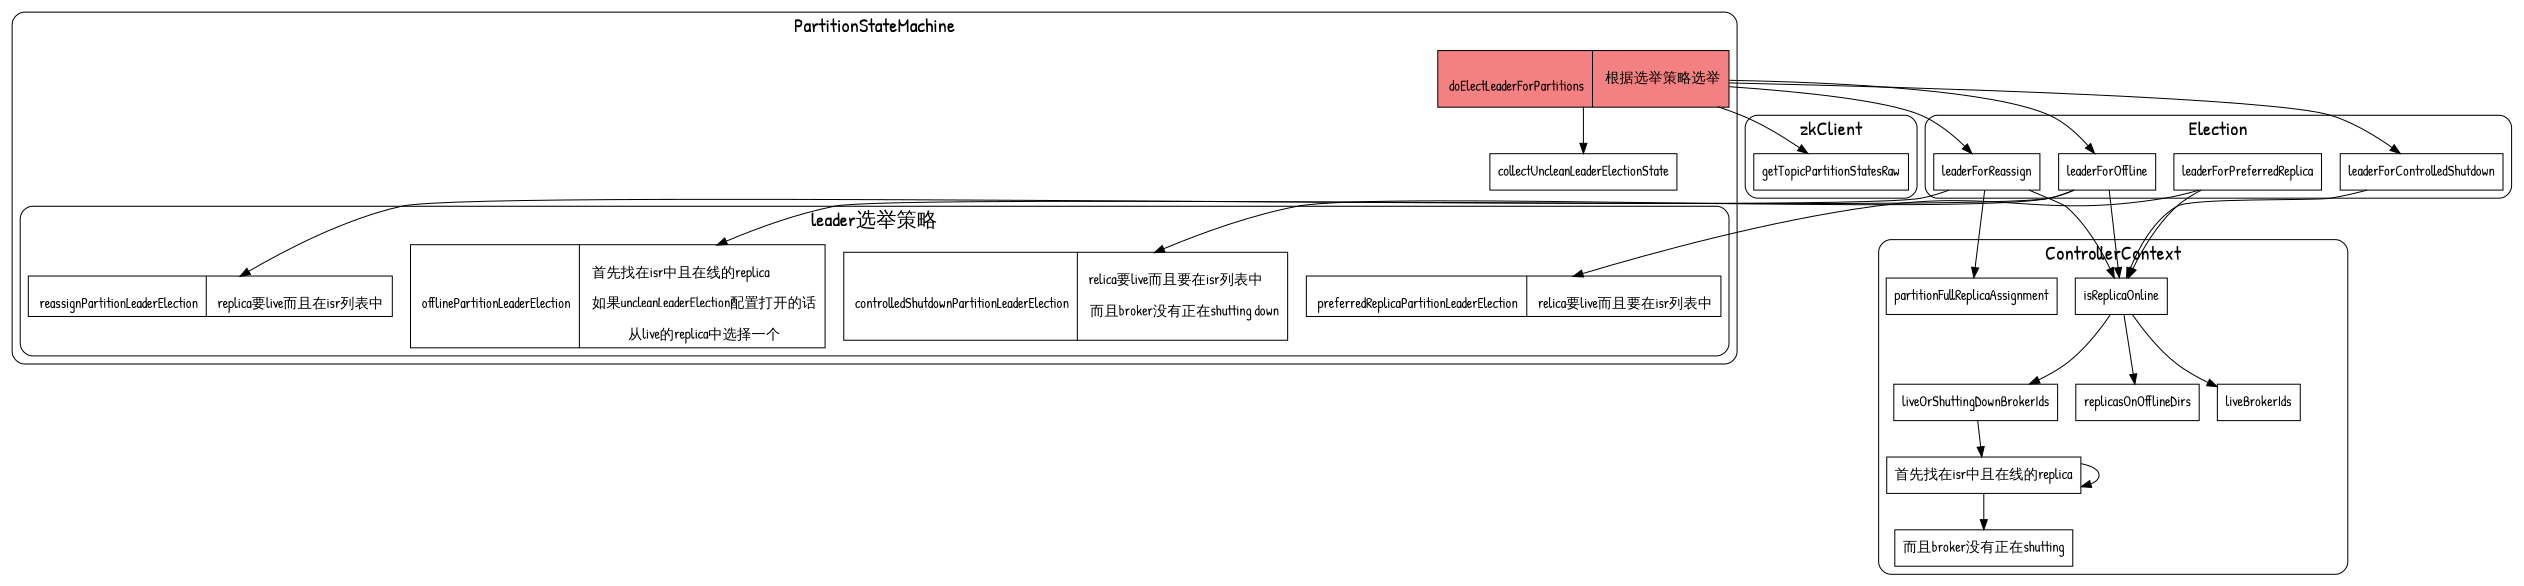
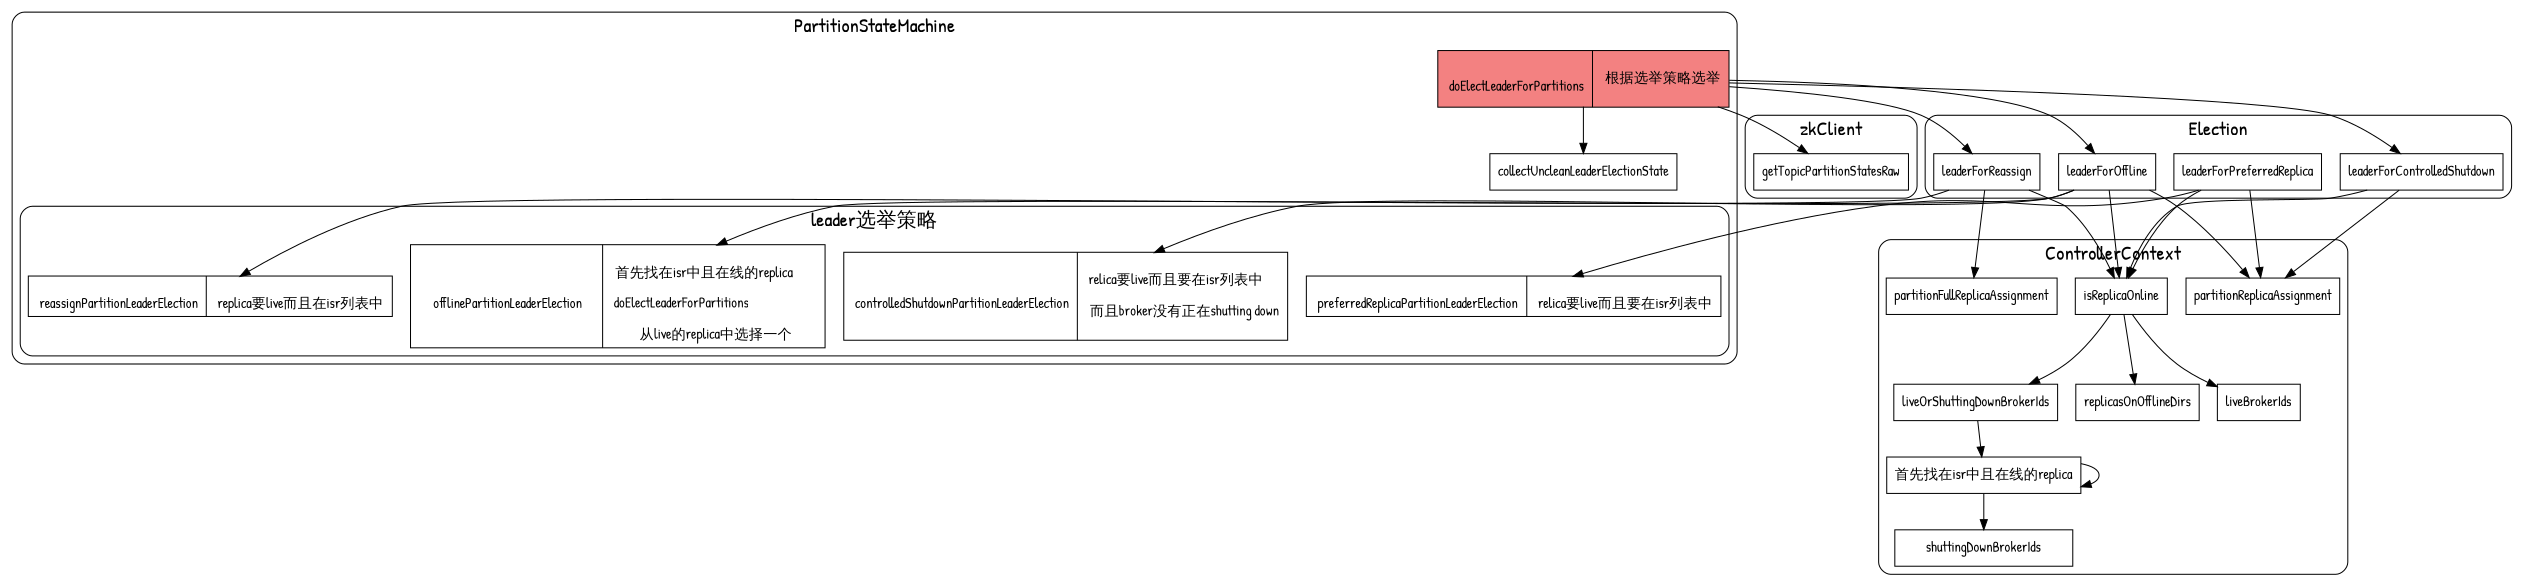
node "partitionReplicaAssignment": added
node "offlinePartitionLeaderElection": text "如果uncleanLeaderElection配置打开的话" -> "doElectLeaderForPartitions"
node "而且broker没有正在shutting": label "而且broker没有正在shutting" -> "shuttingDownBrokerIds"
